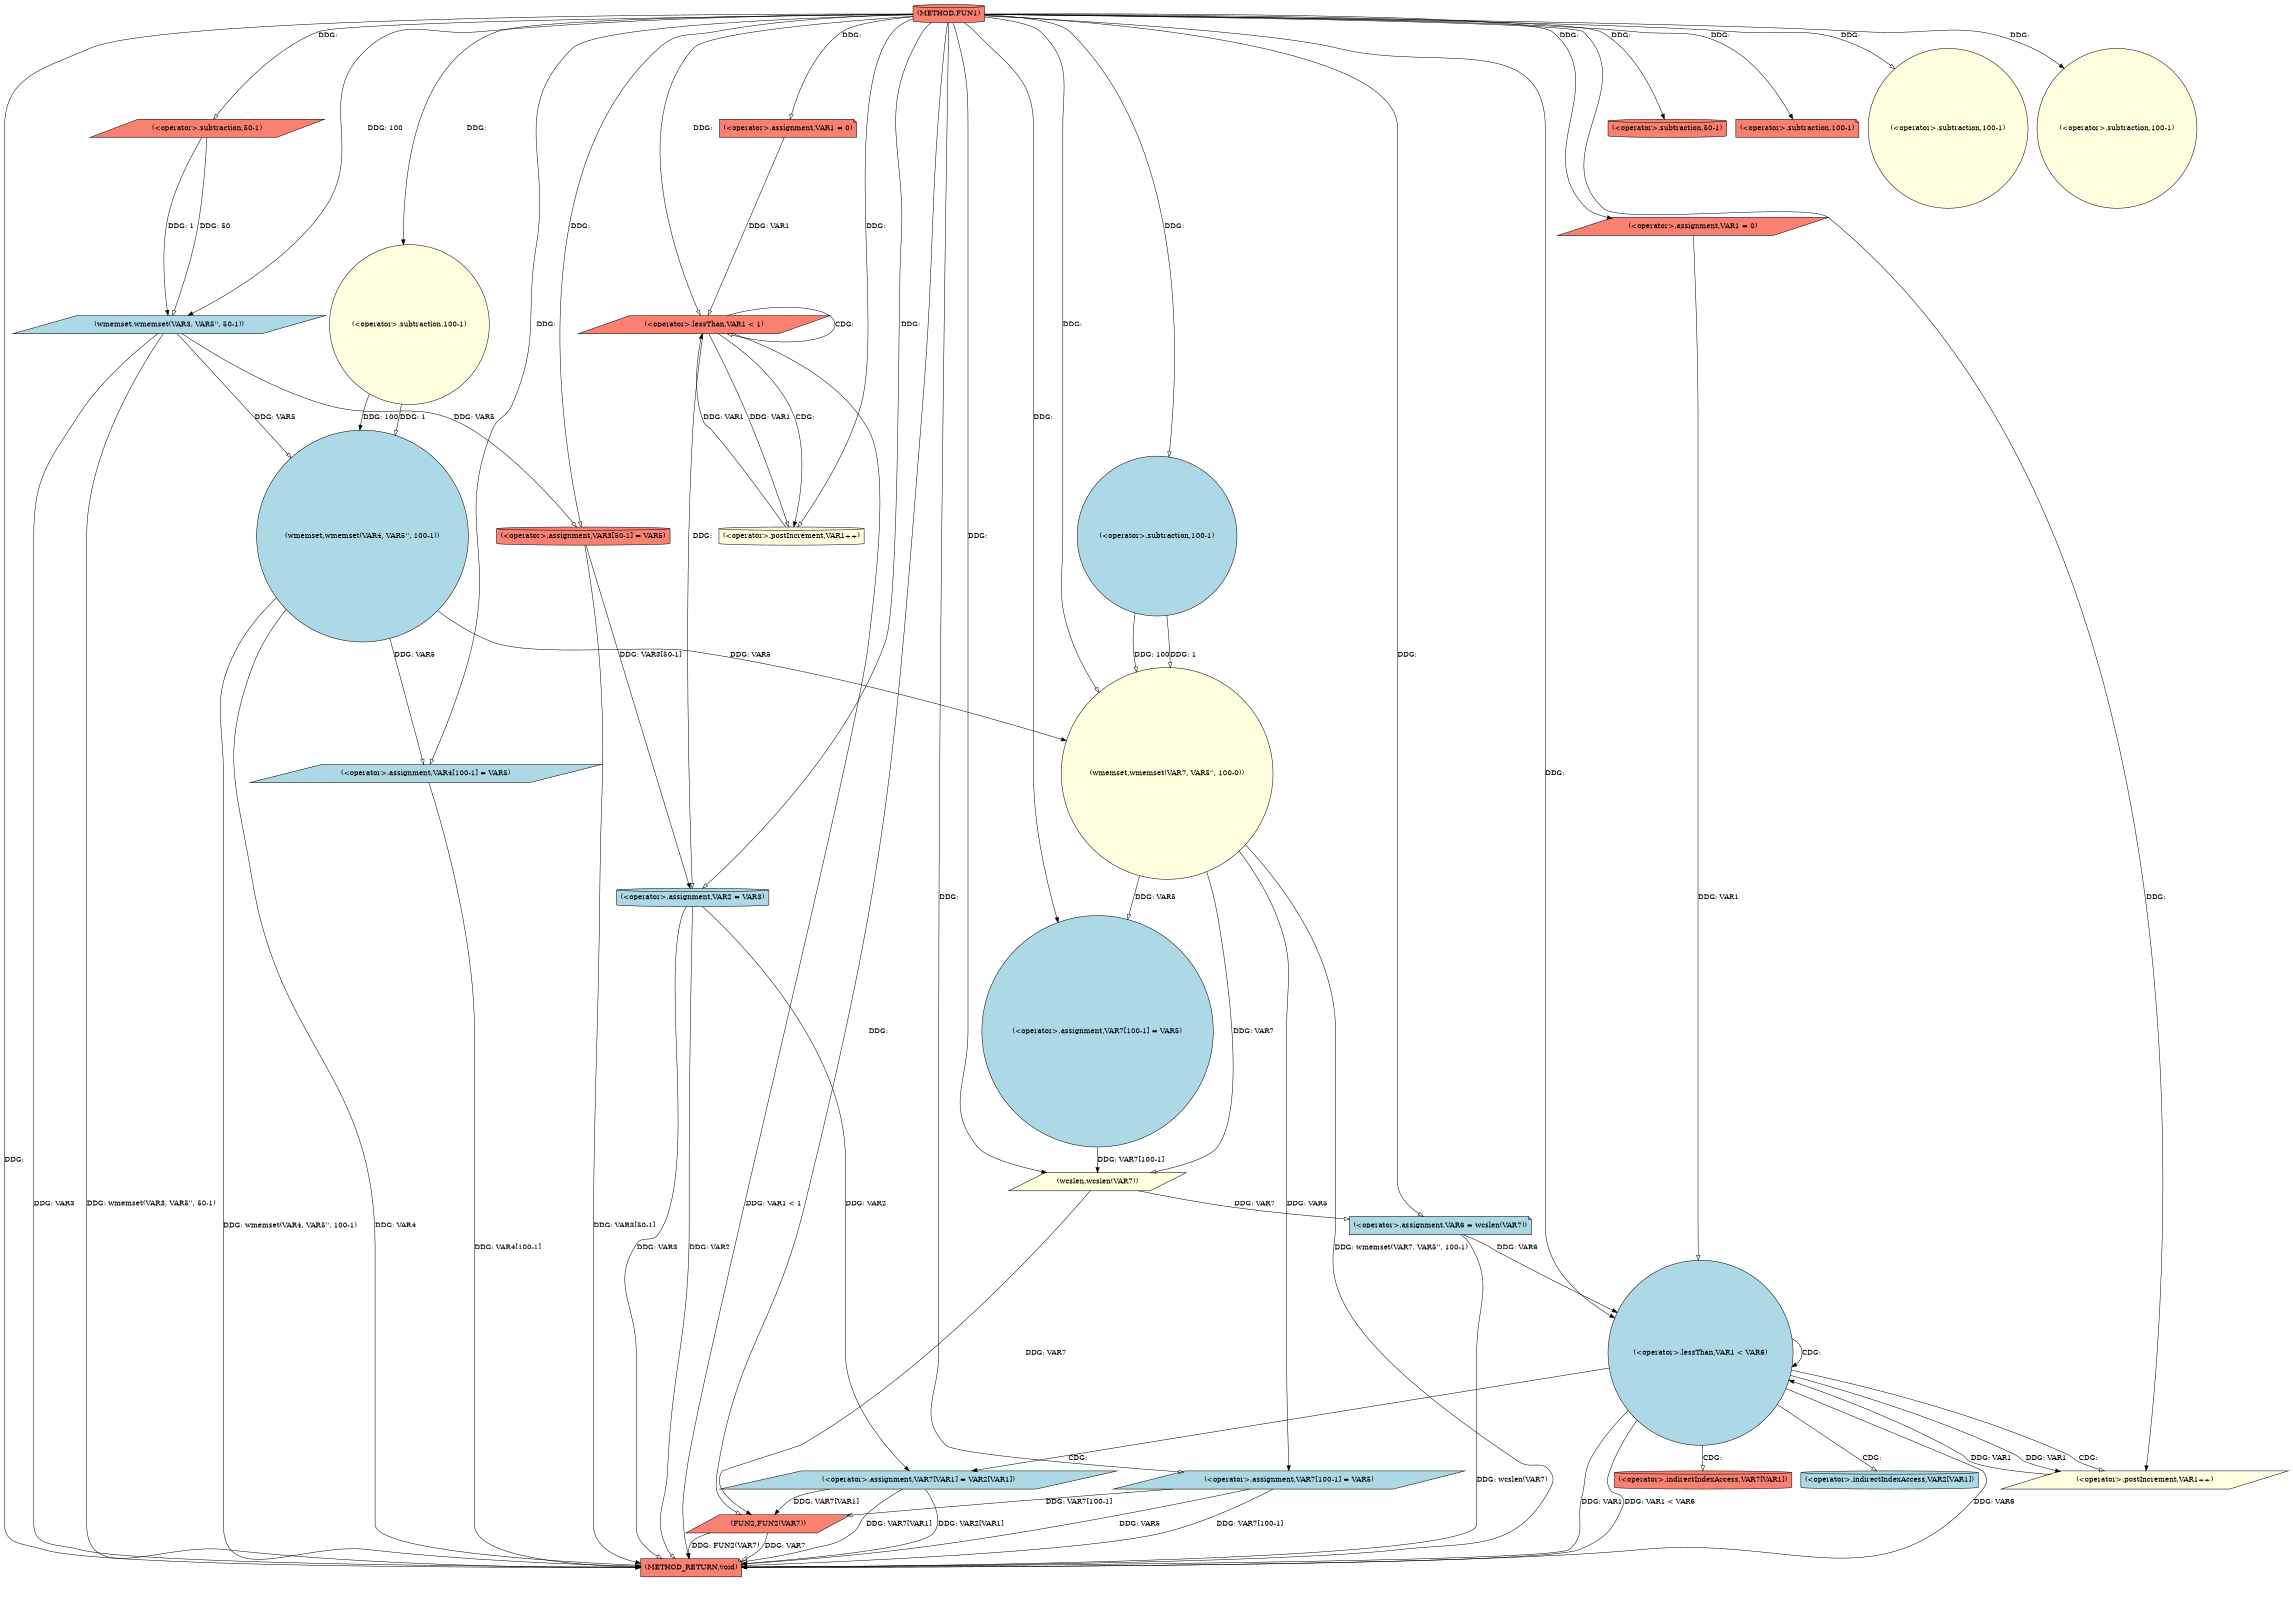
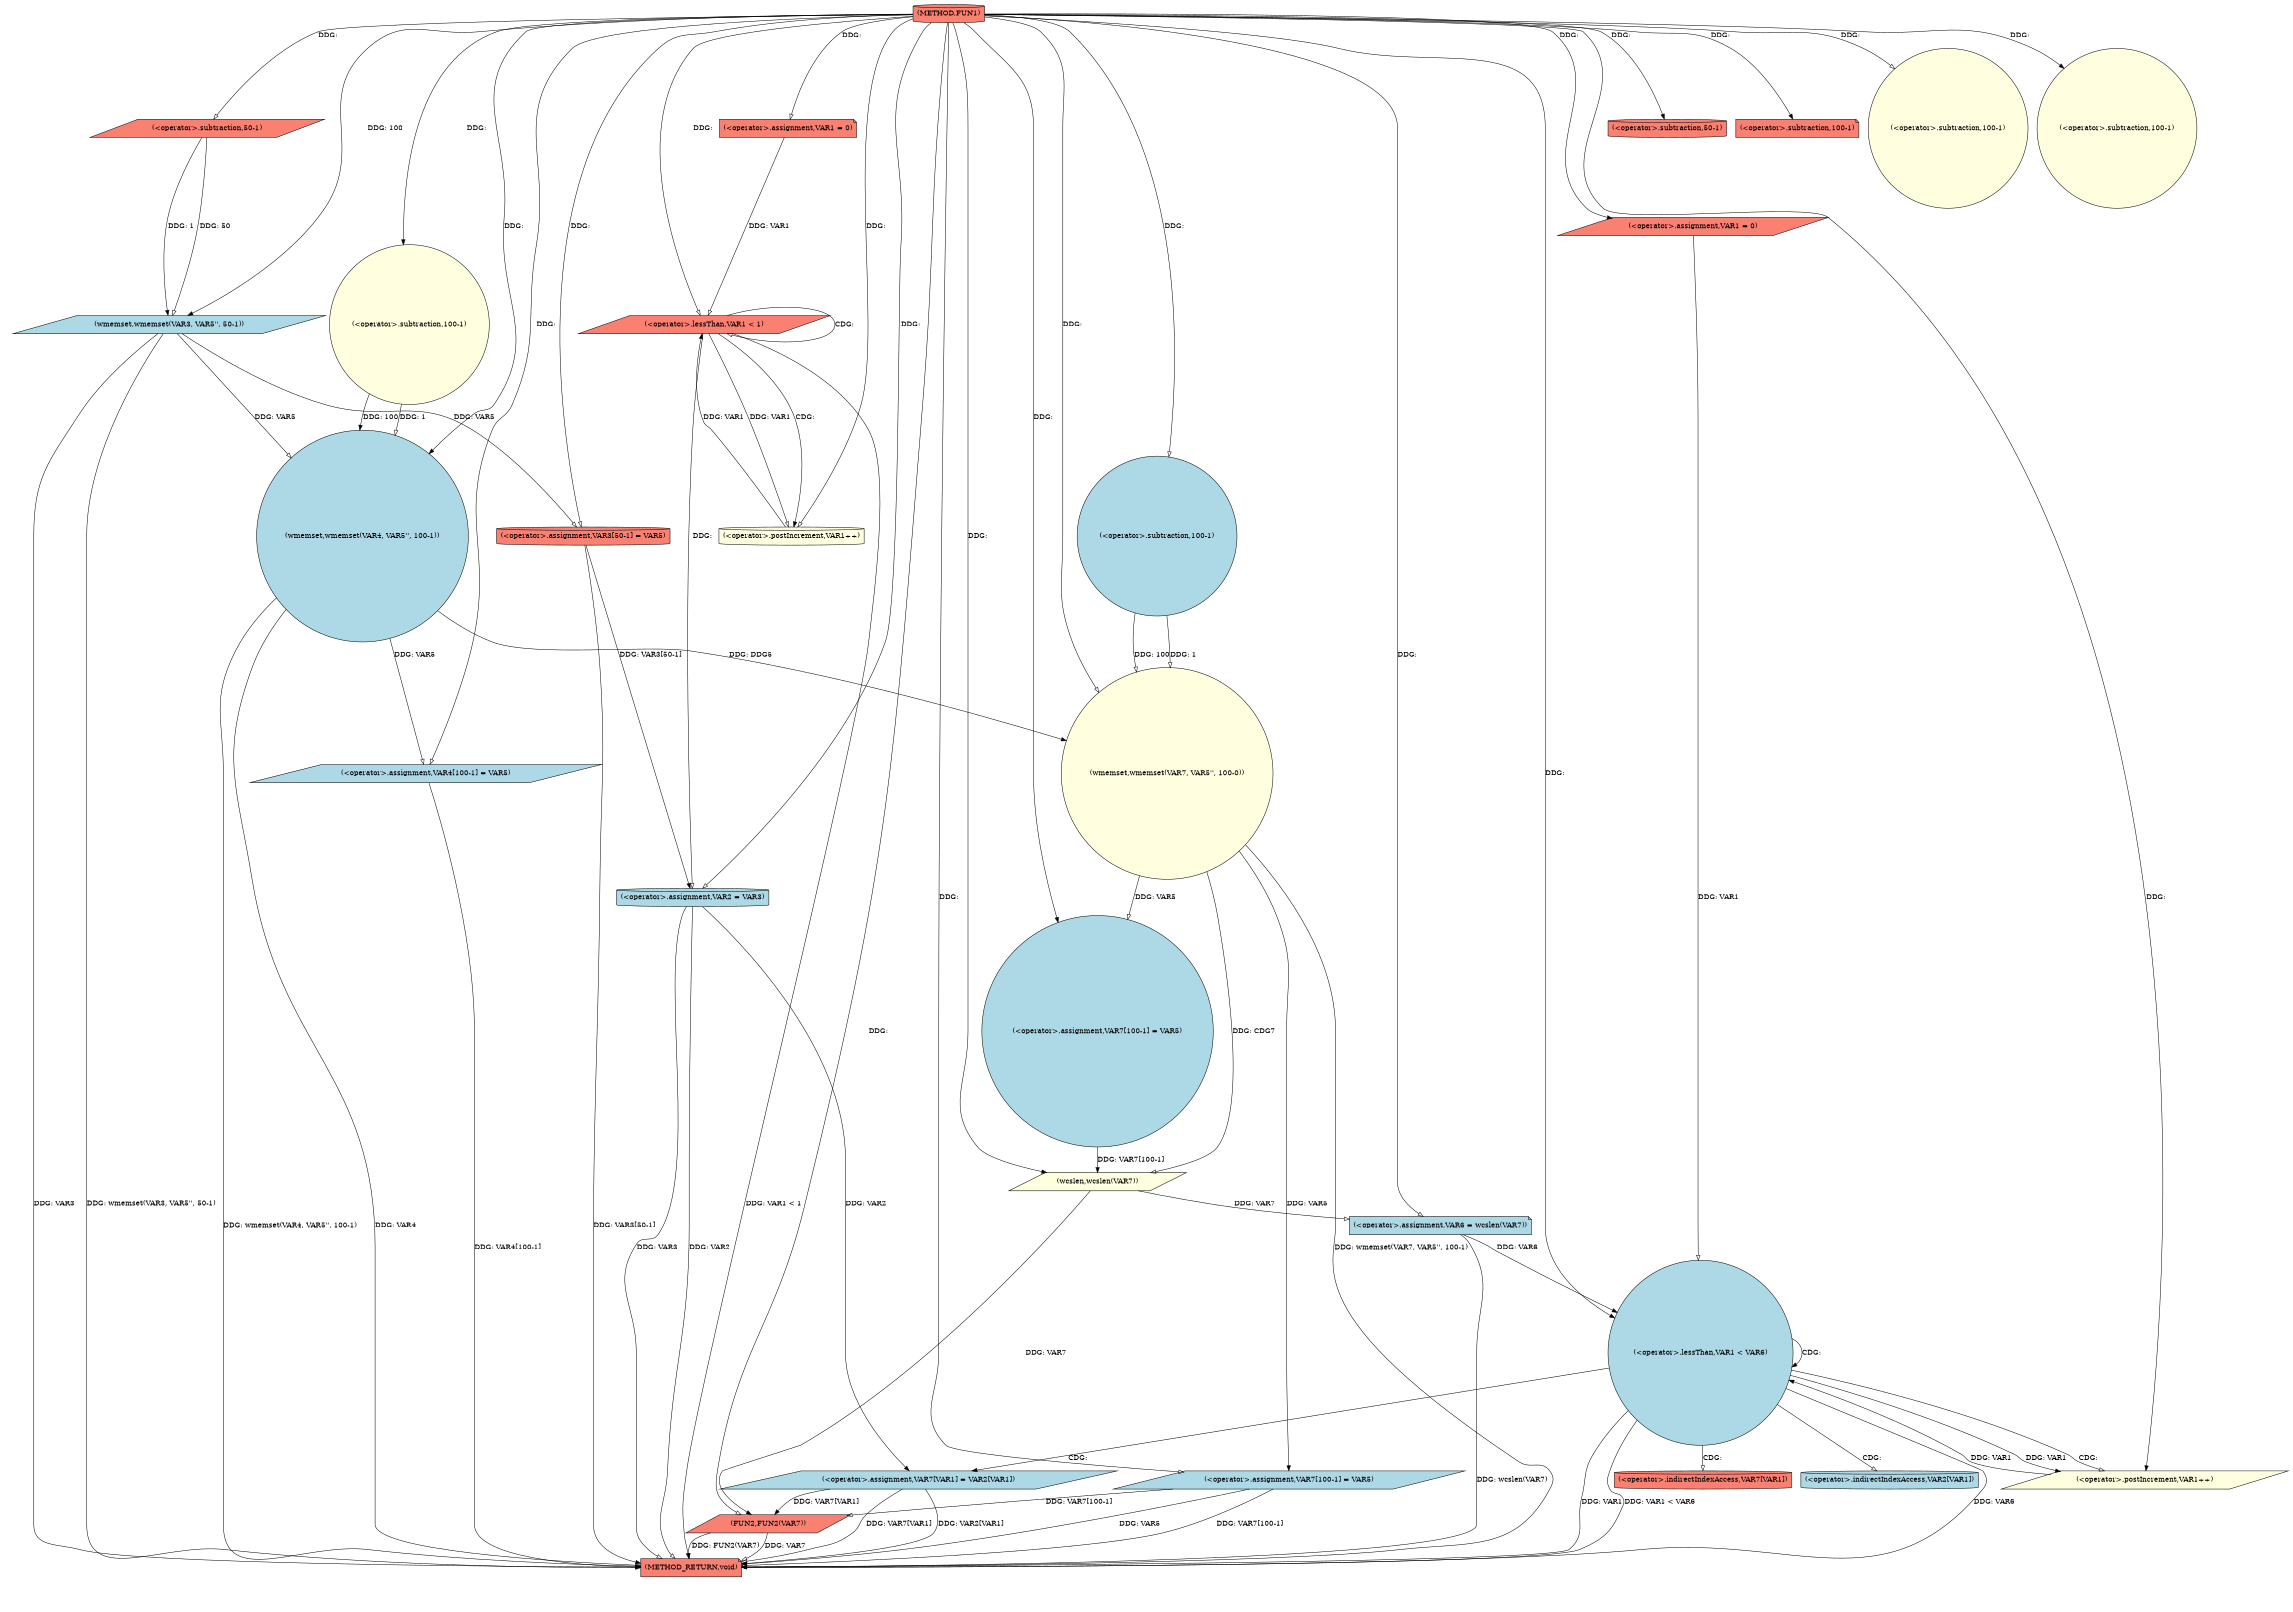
edge "(wmemset,wmemset(VAR4, VAR5'', 100-1))" -> "(wmemset,wmemset(VAR7, VAR5'', 100-0))": label "DDG: VAR5" -> "DDG: DDG5"
edge "(METHOD,FUN1)" -> "(METHOD_RETURN,void)": now "(METHOD,FUN1)" -> "(wmemset,wmemset(VAR4, VAR5'', 100-1))"
edge "(wmemset,wmemset(VAR7, VAR5'', 100-0))" -> "(wcslen,wcslen(VAR7))": label "DDG: VAR7" -> "DDG: CDG7"
